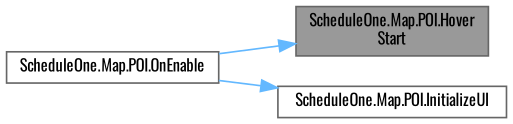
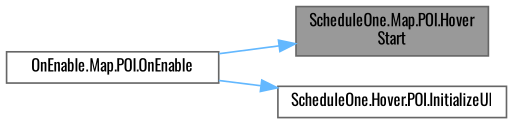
node "ScheduleOne.Map.POI.OnEnable": label "ScheduleOne.Map.POI.OnEnable" -> "OnEnable.Map.POI.OnEnable"
node "ScheduleOne.Map.POI.InitializeUI": label "ScheduleOne.Map.POI.InitializeUI" -> "ScheduleOne.Hover.POI.InitializeUI"
